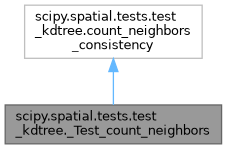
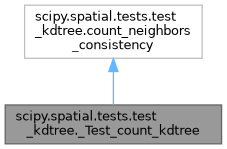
node "scipy.spatial.tests.test _kdtree._Test_count_neighbors": label "scipy.spatial.tests.test _kdtree._Test_count_neighbors" -> "scipy.spatial.tests.test _kdtree._Test_count_kdtree"
